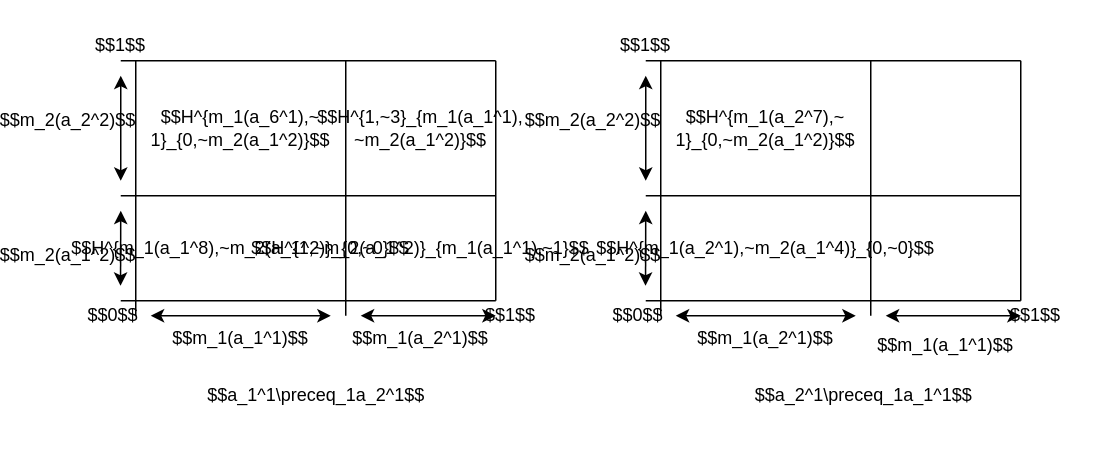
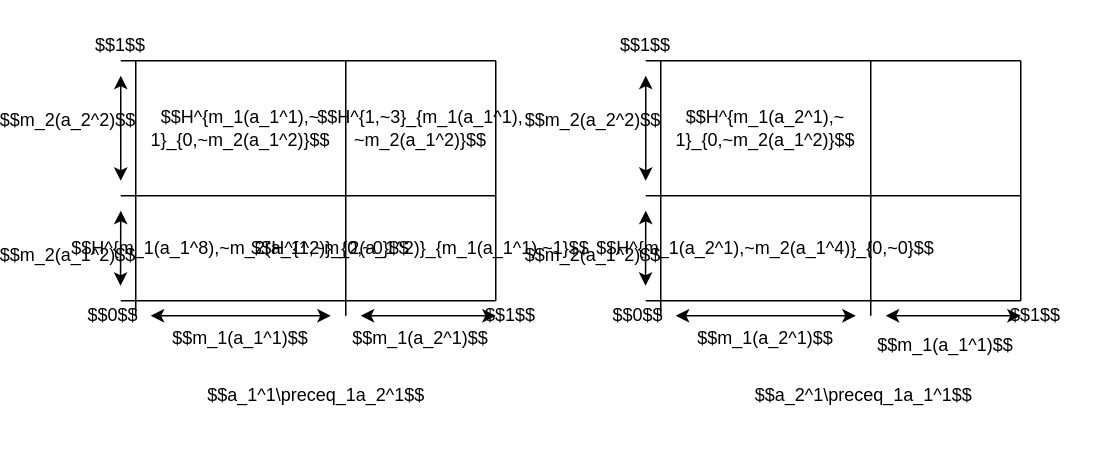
node "$$H^{m_1(a_6^1),~ 1}_{0,~m_2(a_1^2)}$$": label "$$H^{m_1(a_6^1),~ 1}_{0,~m_2(a_1^2)}$$" -> "$$H^{m_1(a_1^1),~ 1}_{0,~m_2(a_1^2)}$$"
node "$$H^{m_1(a_2^7),~ 1}_{0,~m_2(a_1^2)}$$": label "$$H^{m_1(a_2^7),~ 1}_{0,~m_2(a_1^2)}$$" -> "$$H^{m_1(a_2^1),~ 1}_{0,~m_2(a_1^2)}$$"
